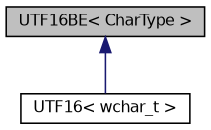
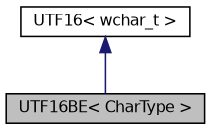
edge "UTF16< wchar_t >" -> "UTF16BE< CharType >": reversed
